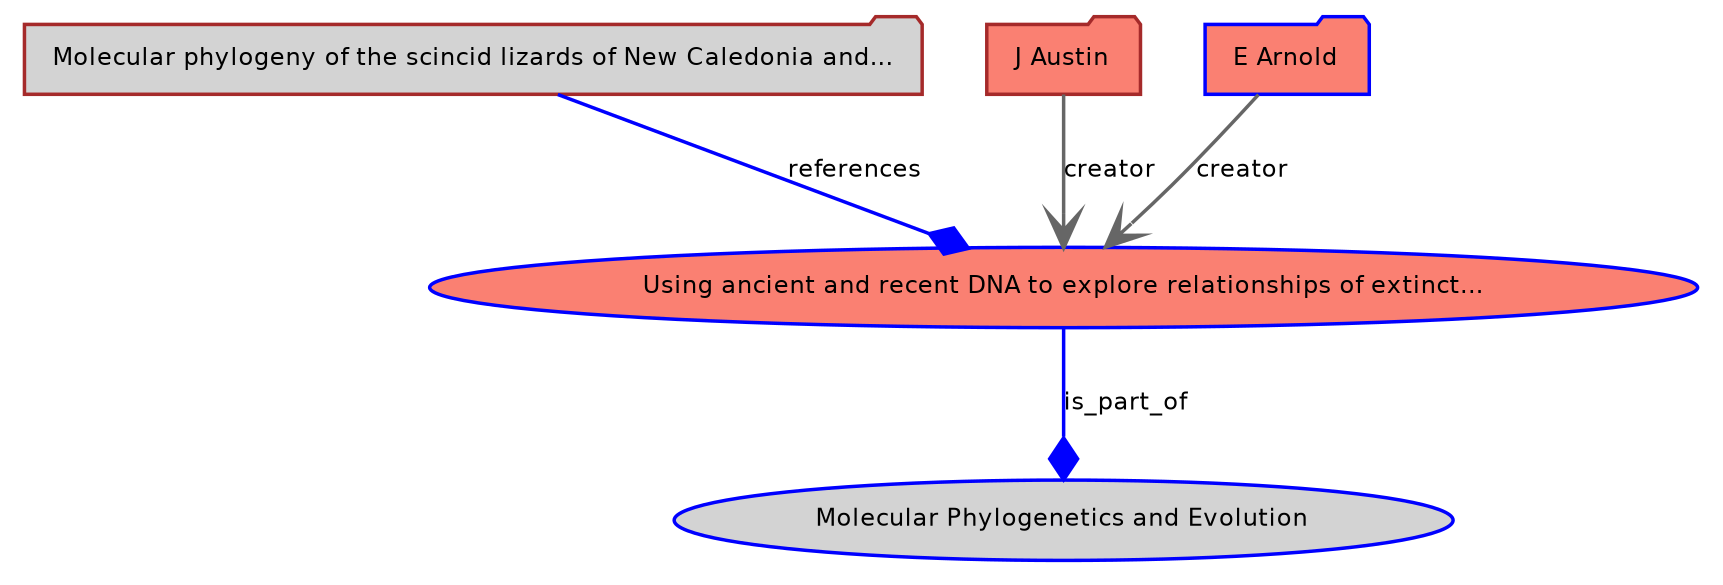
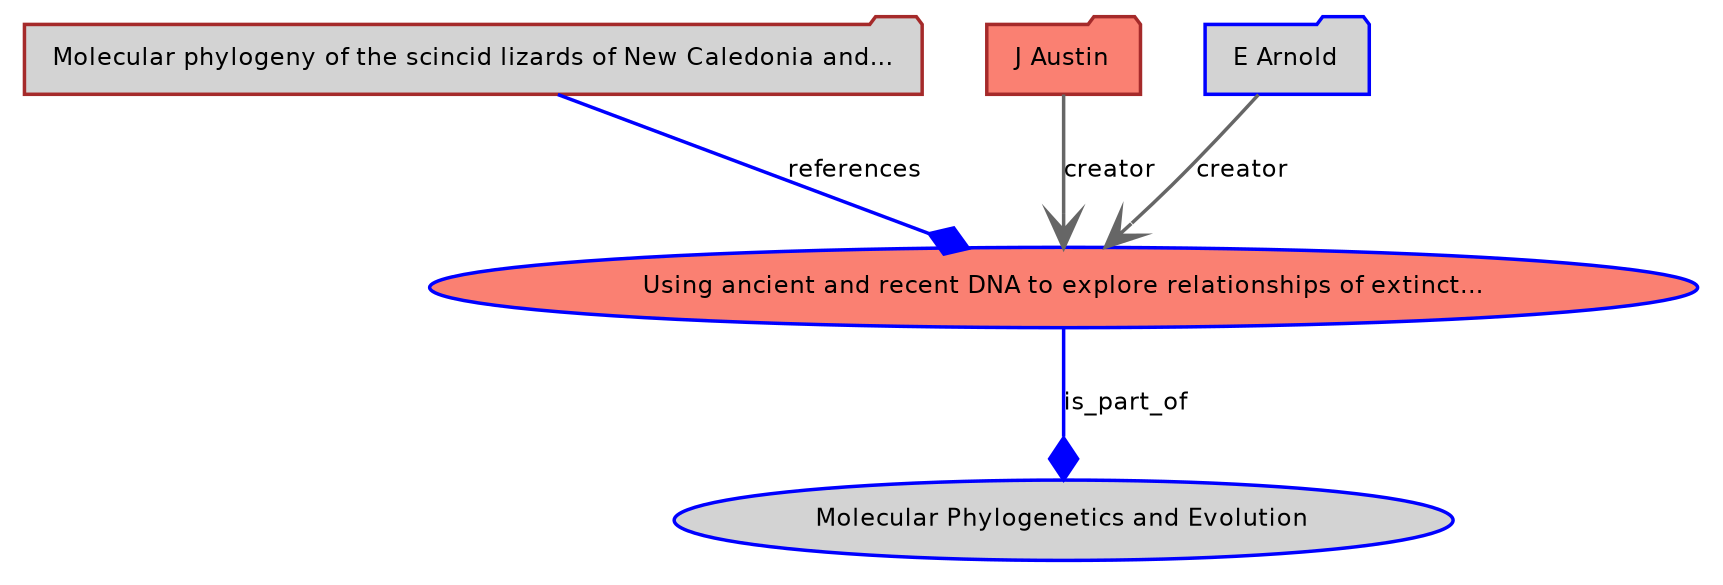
node "E Arnold": fillcolor salmon -> lightgrey
